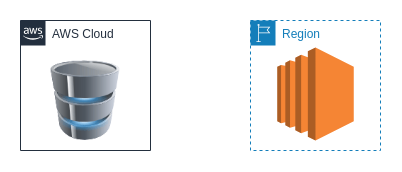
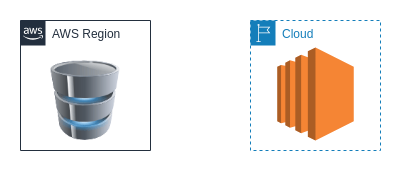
node "AWS Cloud": label "AWS Cloud" -> "AWS Region"
node "Region": label "Region" -> "Cloud"
